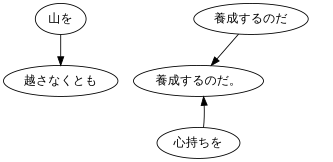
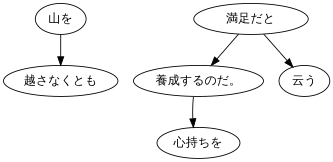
node "養成するのだ": label "養成するのだ" -> "満足だと"
node "云う": added
edge "心持ちを" -> "養成するのだ。": reversed
